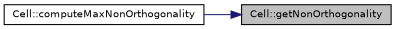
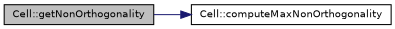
edge "Cell::computeMaxNonOrthogonality" -> "Cell::getNonOrthogonality": reversed
